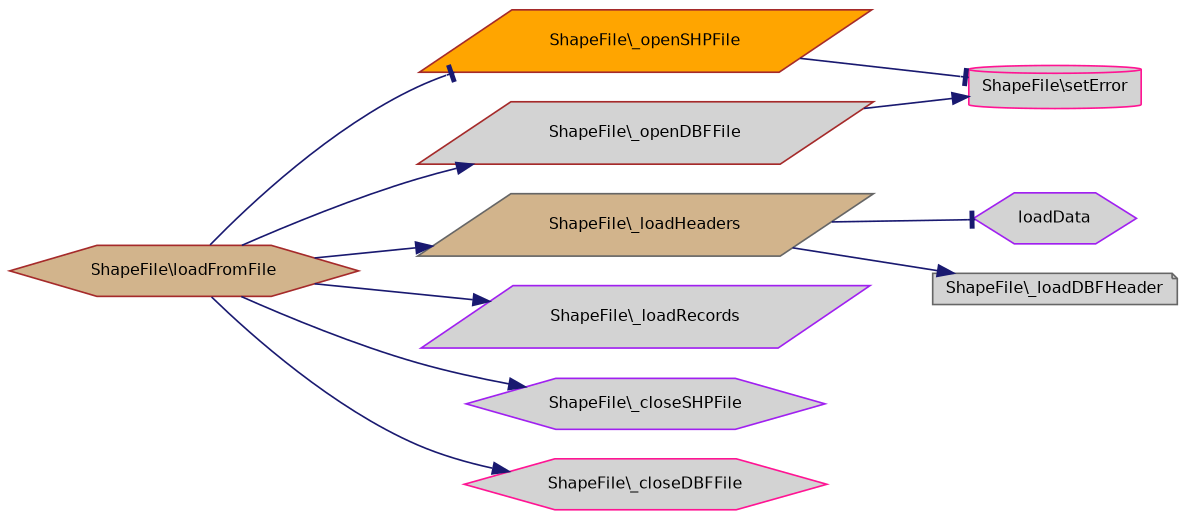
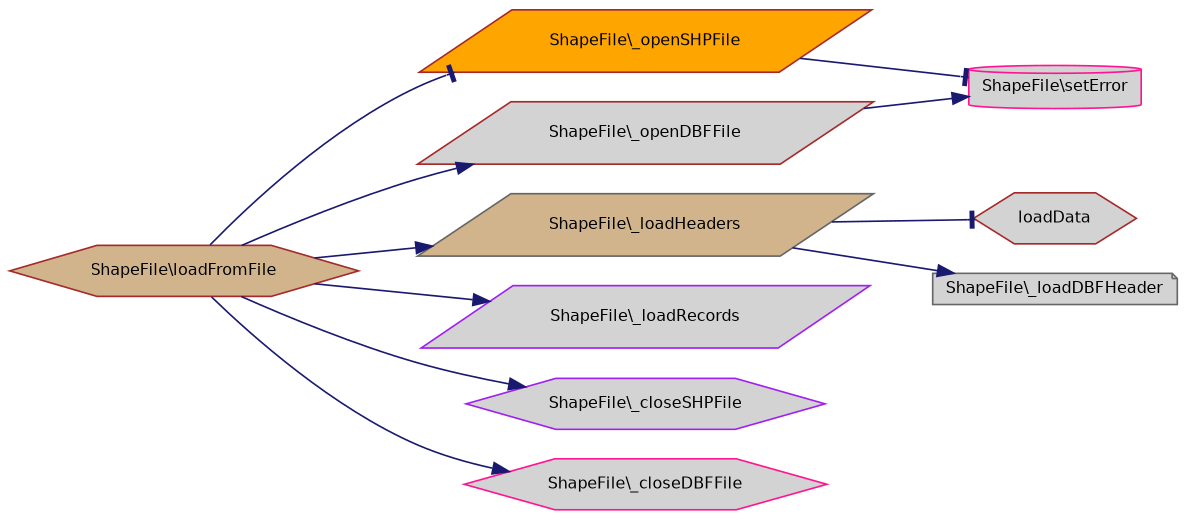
node "loadData": color purple -> brown
